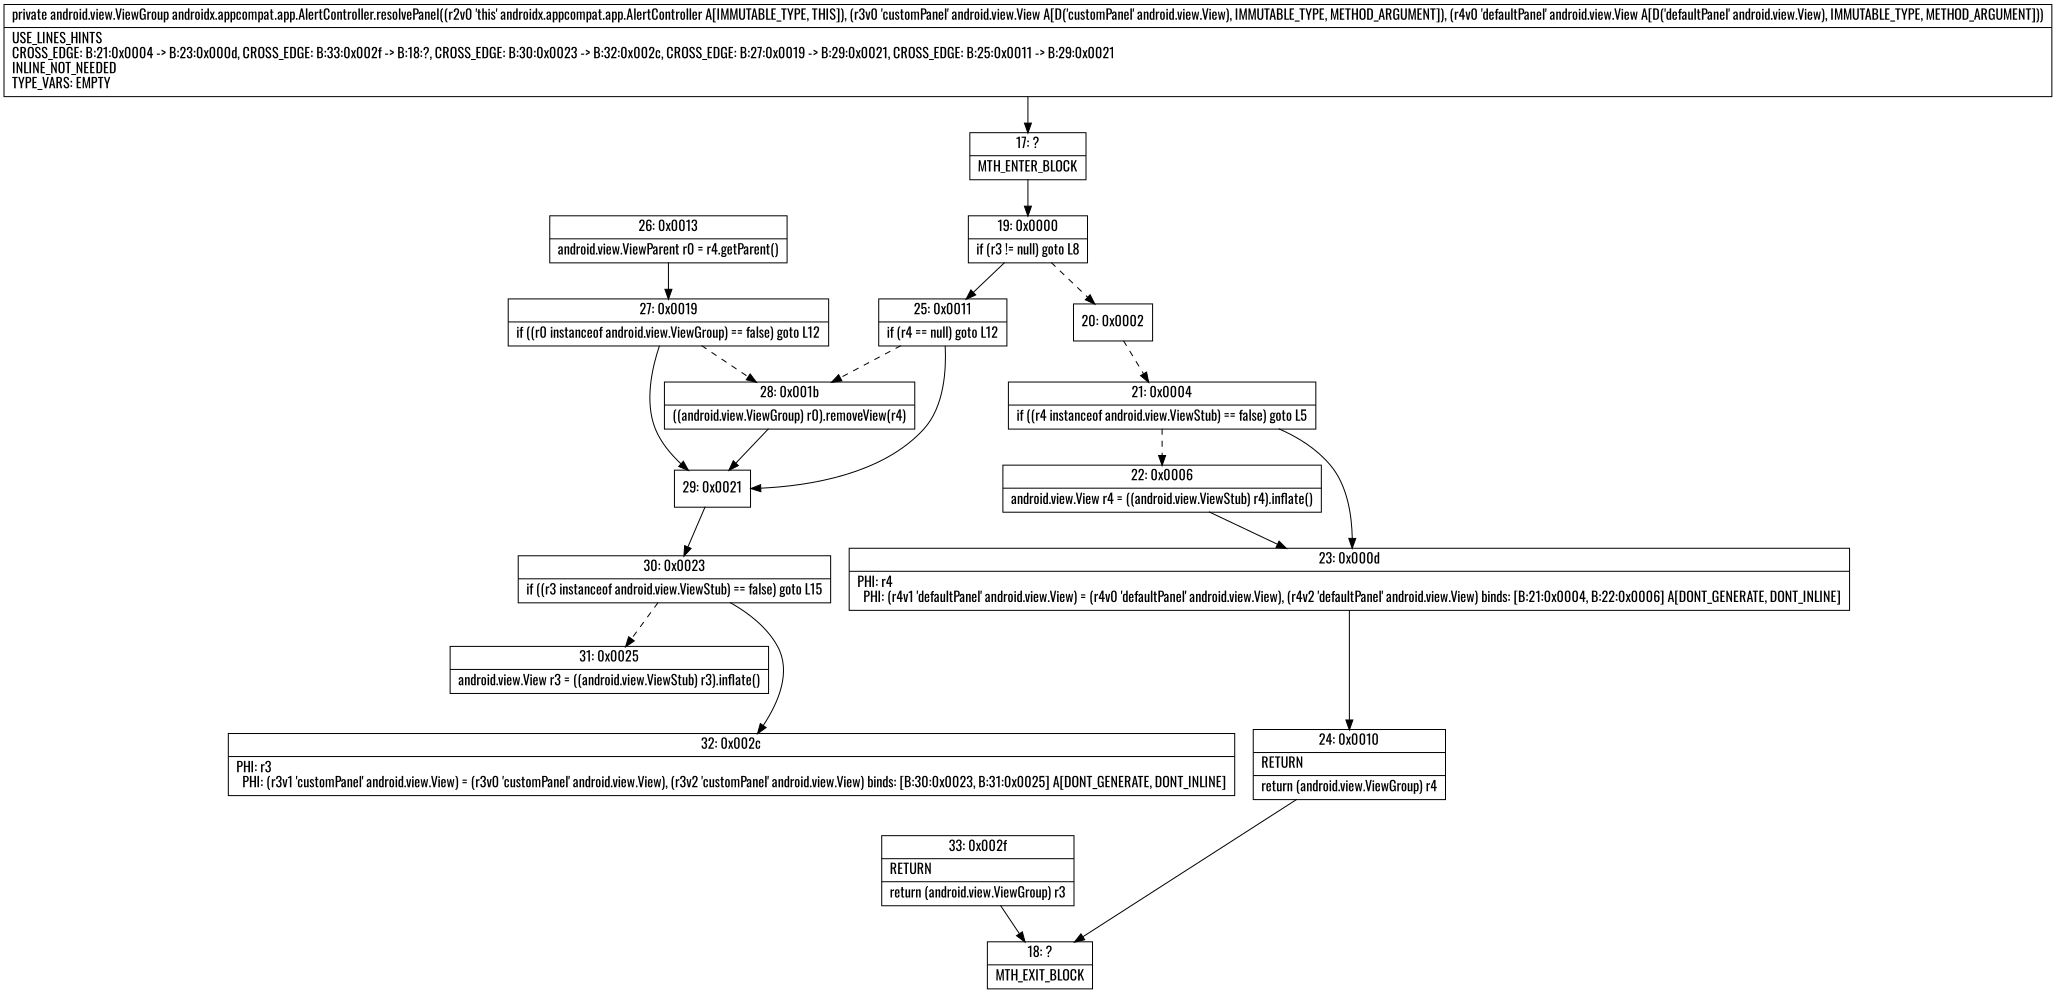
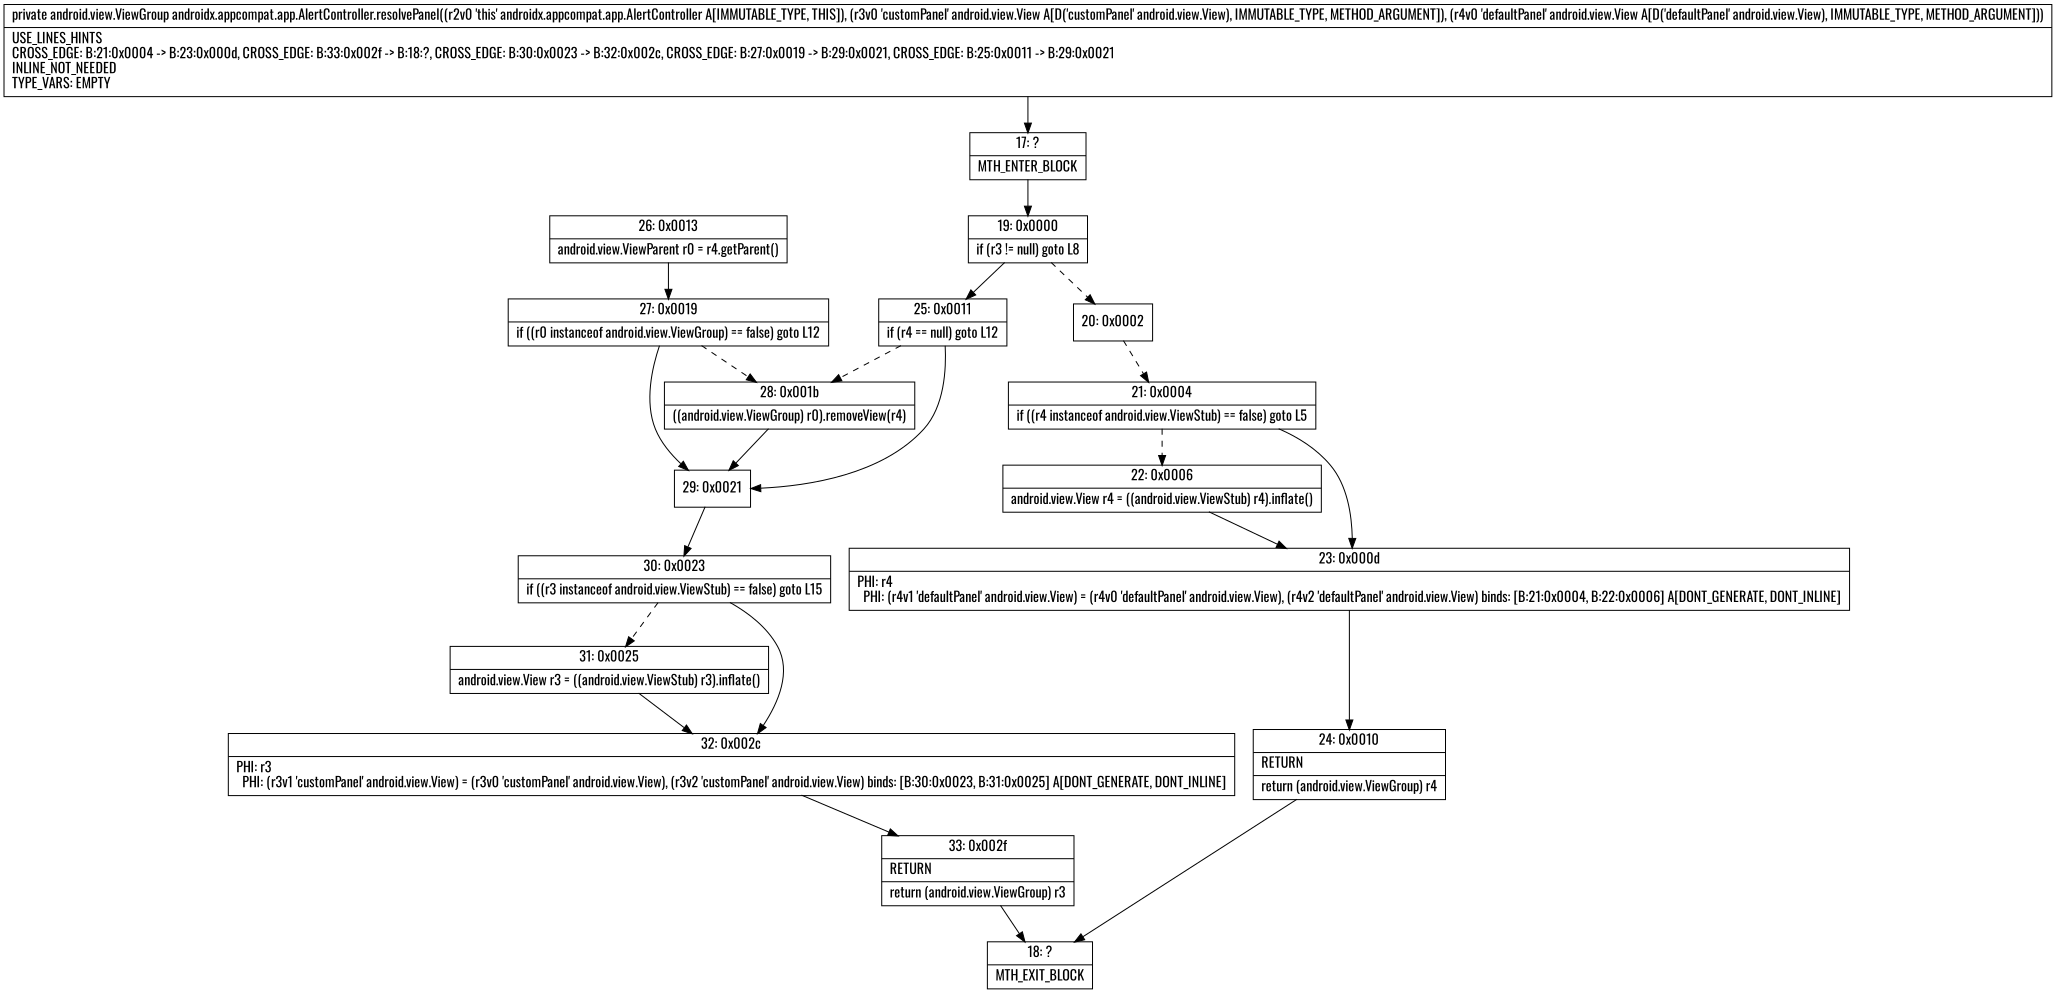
edge "31: 0x0025" -> "32: 0x002c": added
edge "32: 0x002c" -> "33: 0x002f": added
